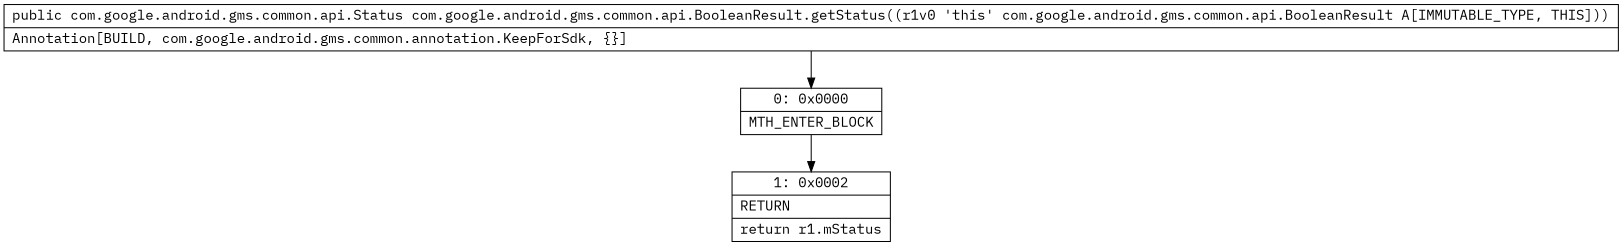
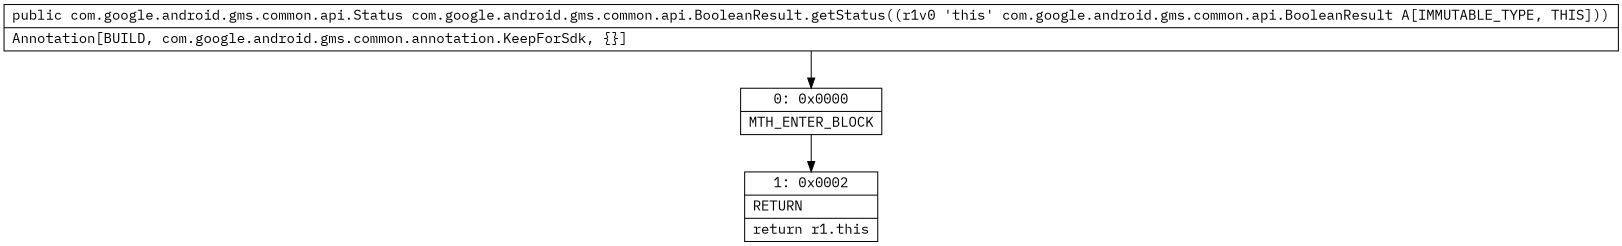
node "1: 0x0002": text "return r1.mStatus" -> "return r1.this"
